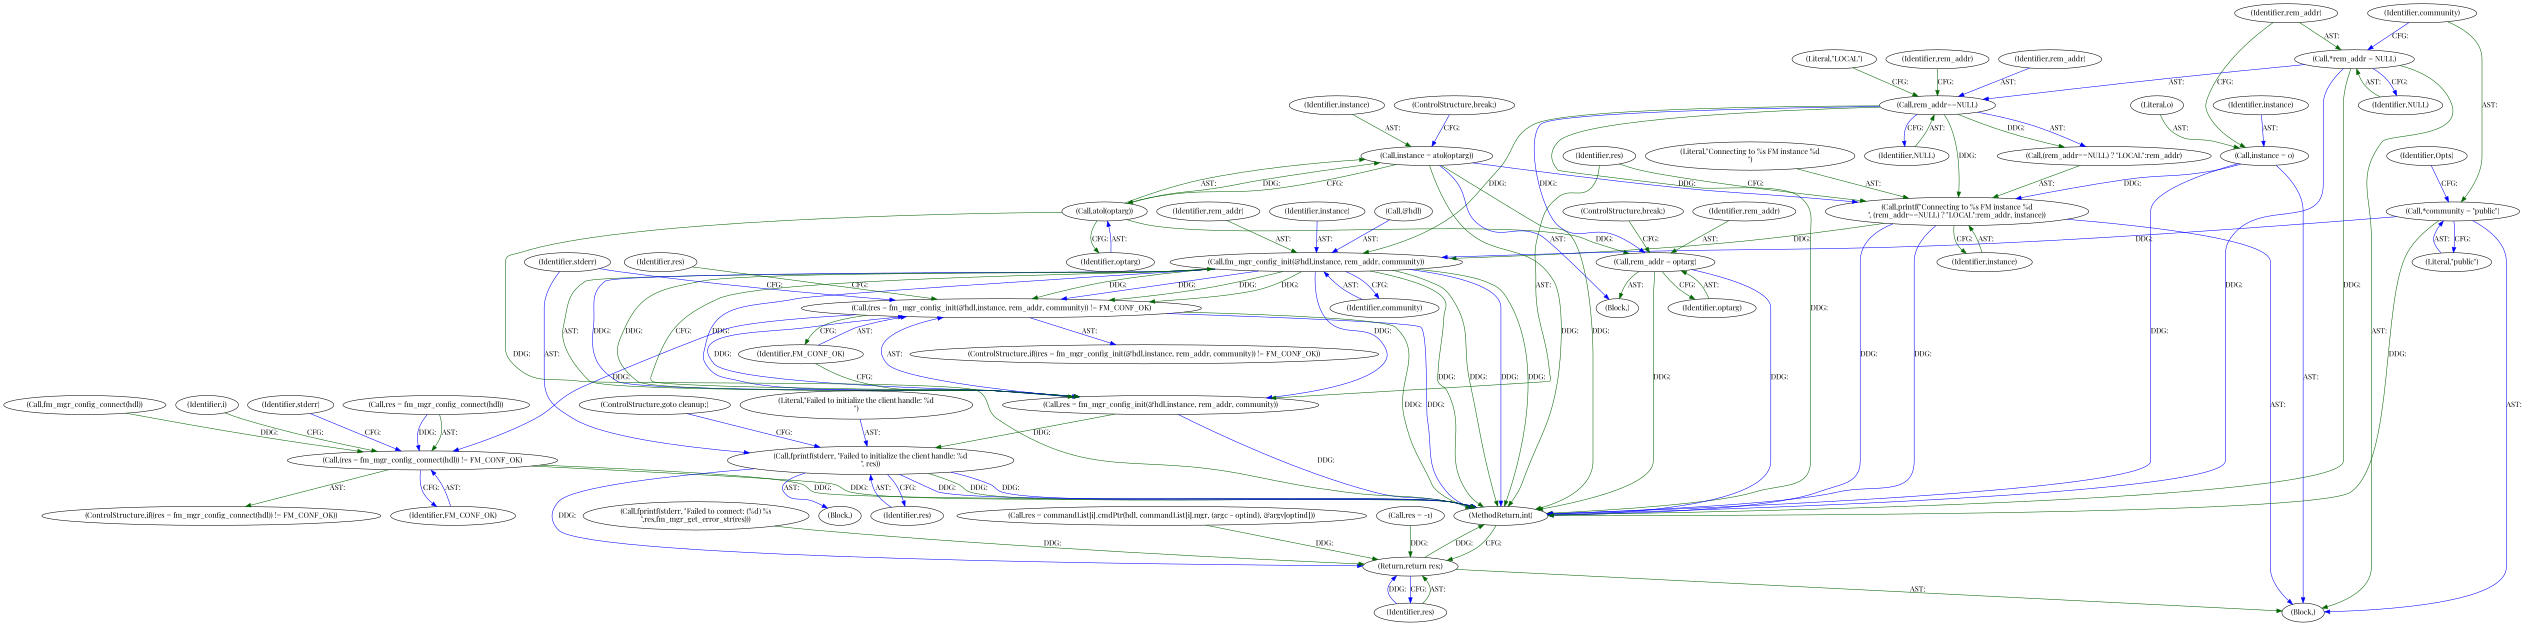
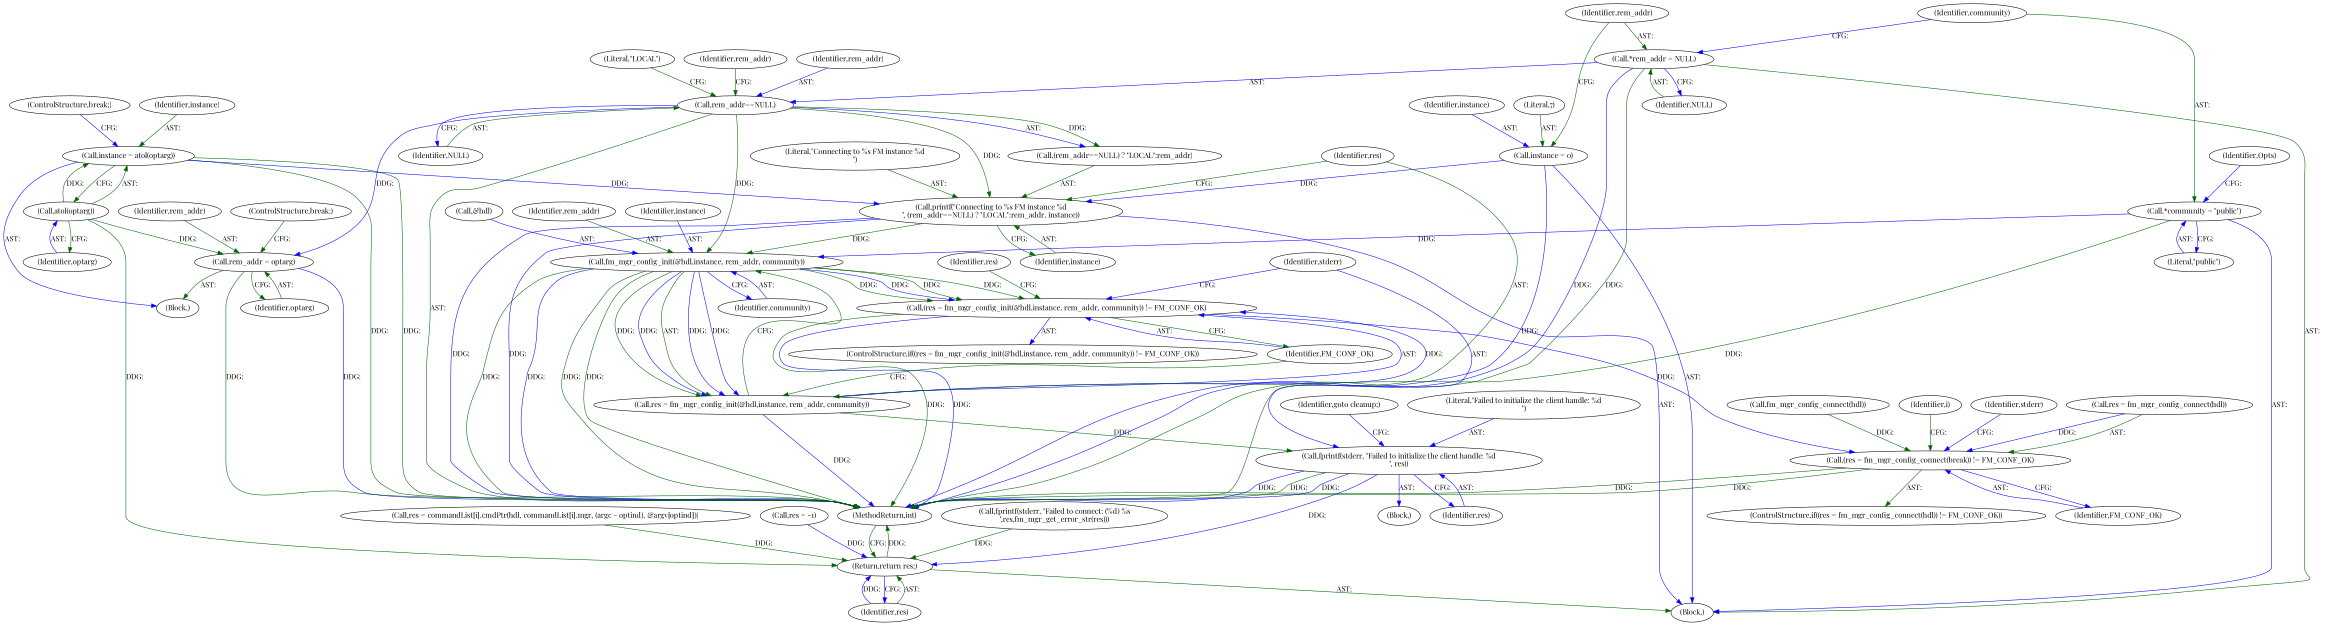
node "(Literal,0)": label "(Literal,0)" -> "(Literal,7)"
edge "(Call,rem_addr==NULL)" -> "(MethodReturn,int)": label "DDG: " -> "AST: "
edge "(Call,atol(optarg))" -> "(MethodReturn,int)": now "(Call,atol(optarg))" -> "(Return,return res;)"
node "(ControlStructure,goto cleanup;)": label "(ControlStructure,goto cleanup;)" -> "(Identifier,goto cleanup;)"
node "(Call,(res = fm_mgr_config_connect(hdl)) != FM_CONF_OK)": label "(Call,(res = fm_mgr_config_connect(hdl)) != FM_CONF_OK)" -> "(Call,(res = fm_mgr_config_connect(break)) != FM_CONF_OK)"
edge "(Call,res = -1)" -> "(Return,return res;)": color darkgreen -> blue
